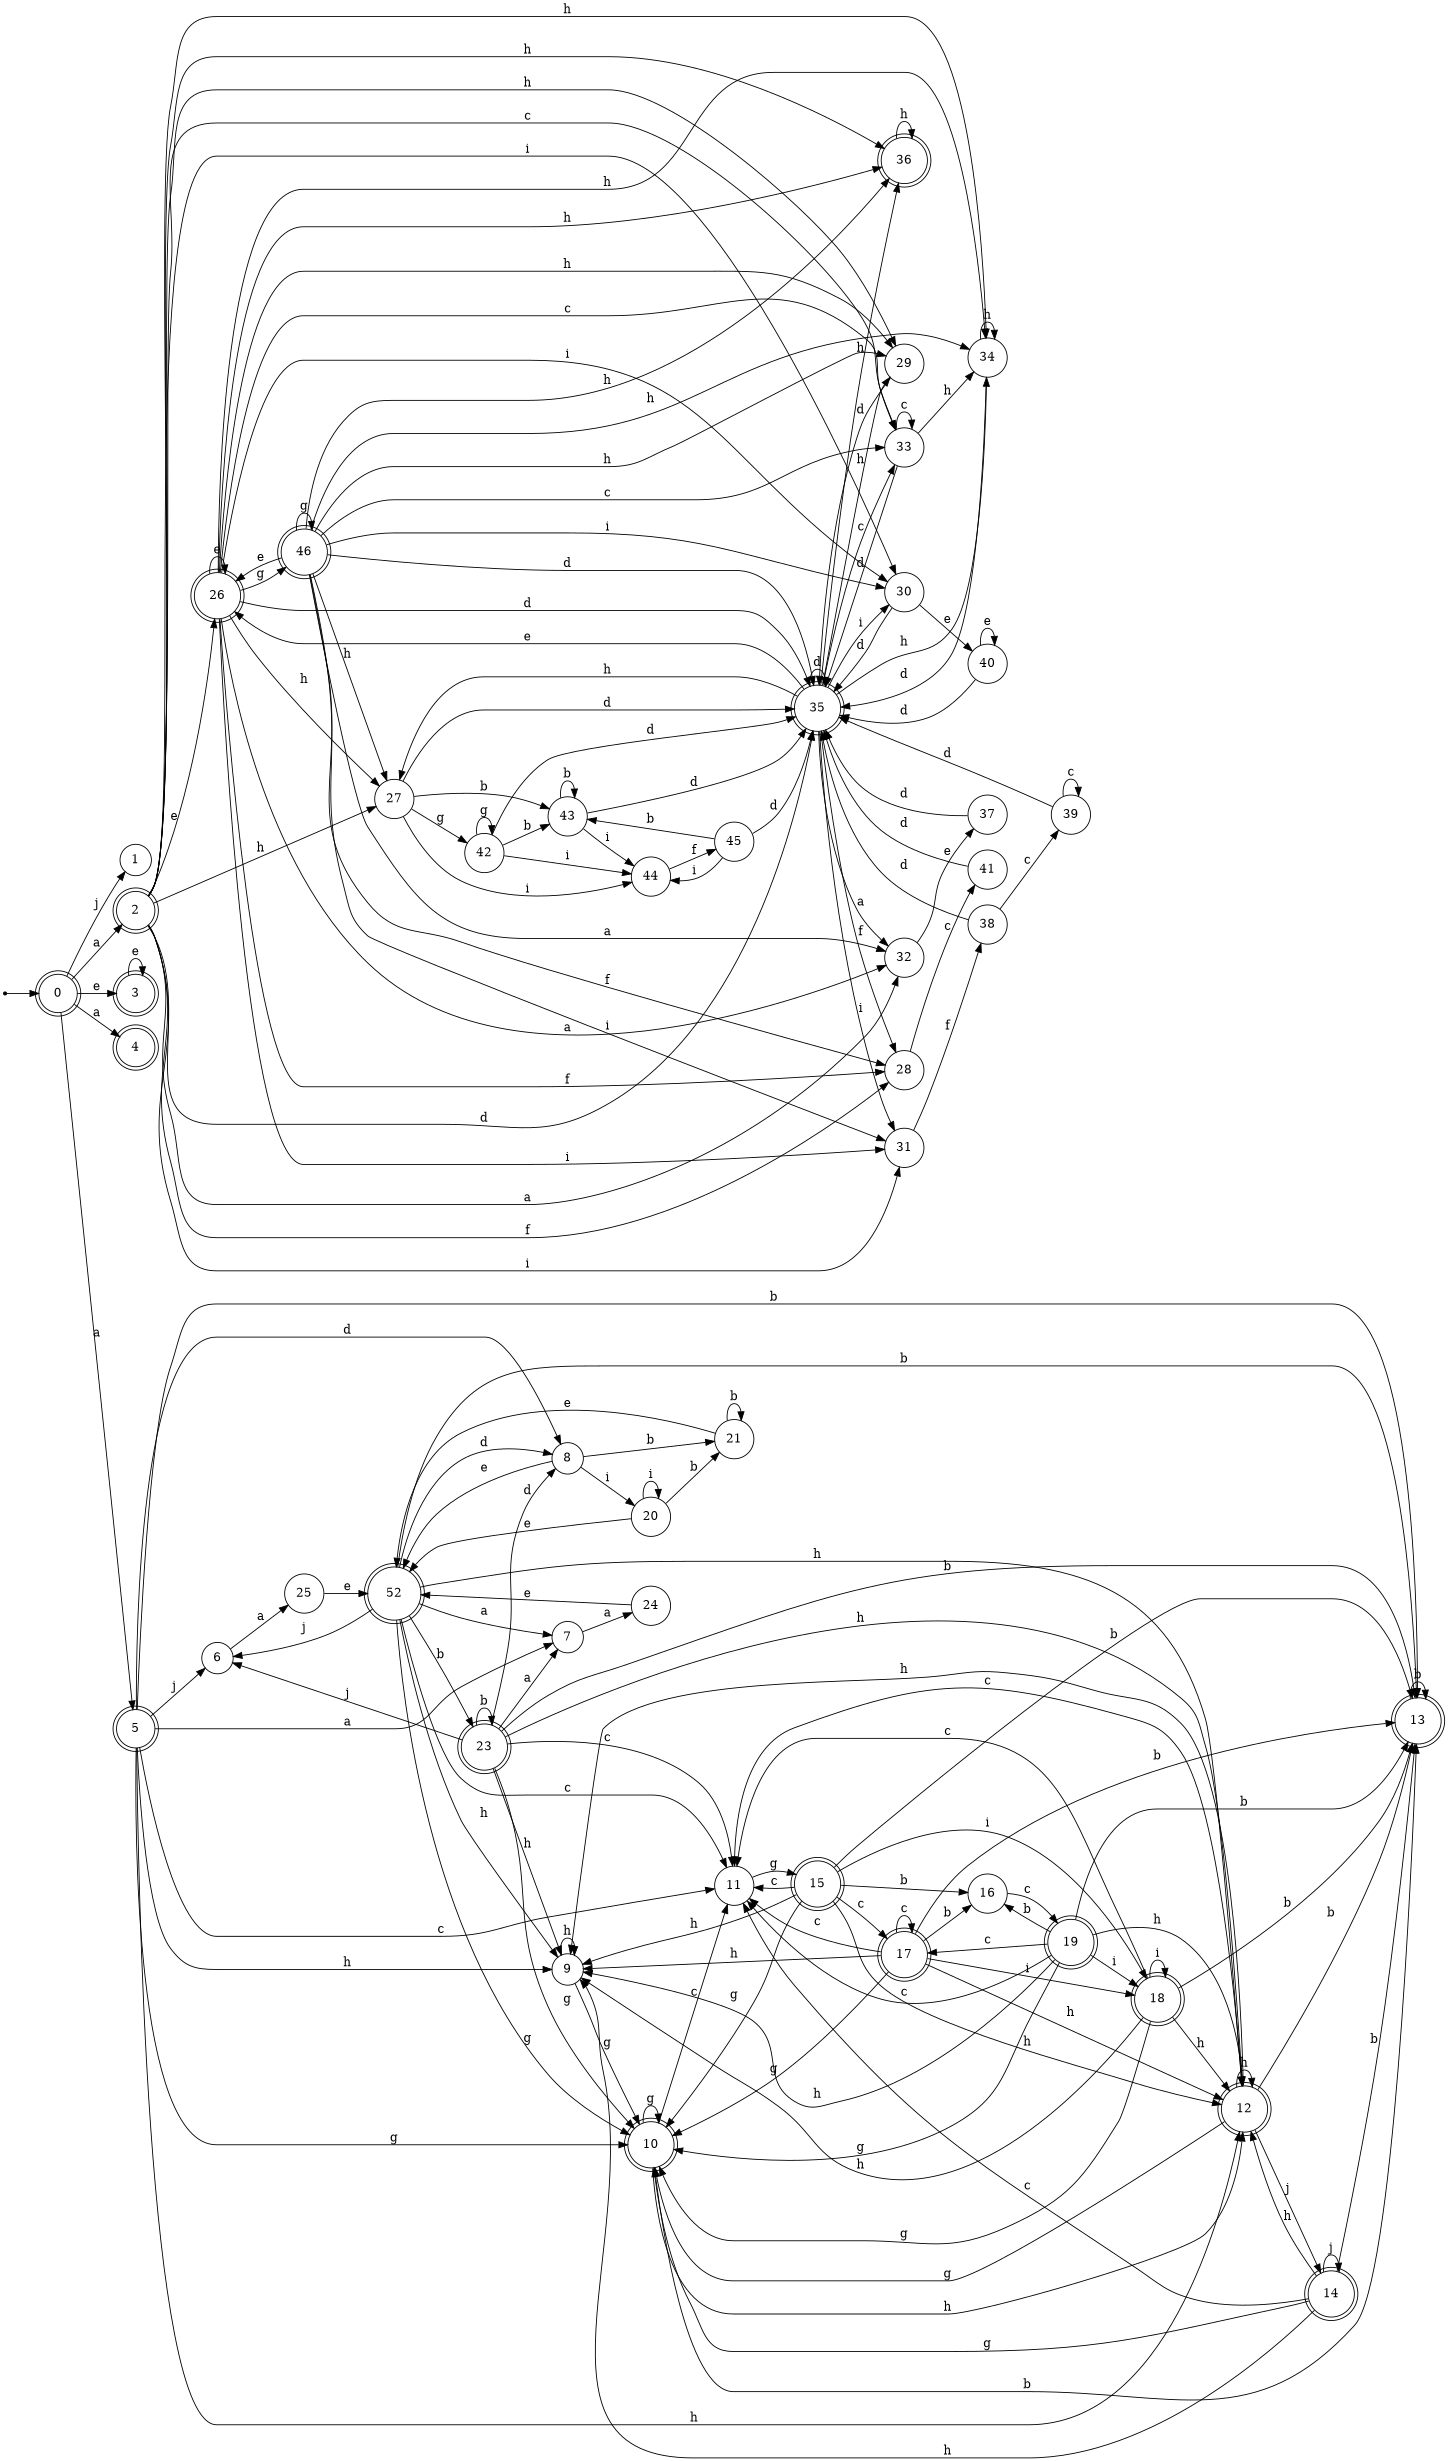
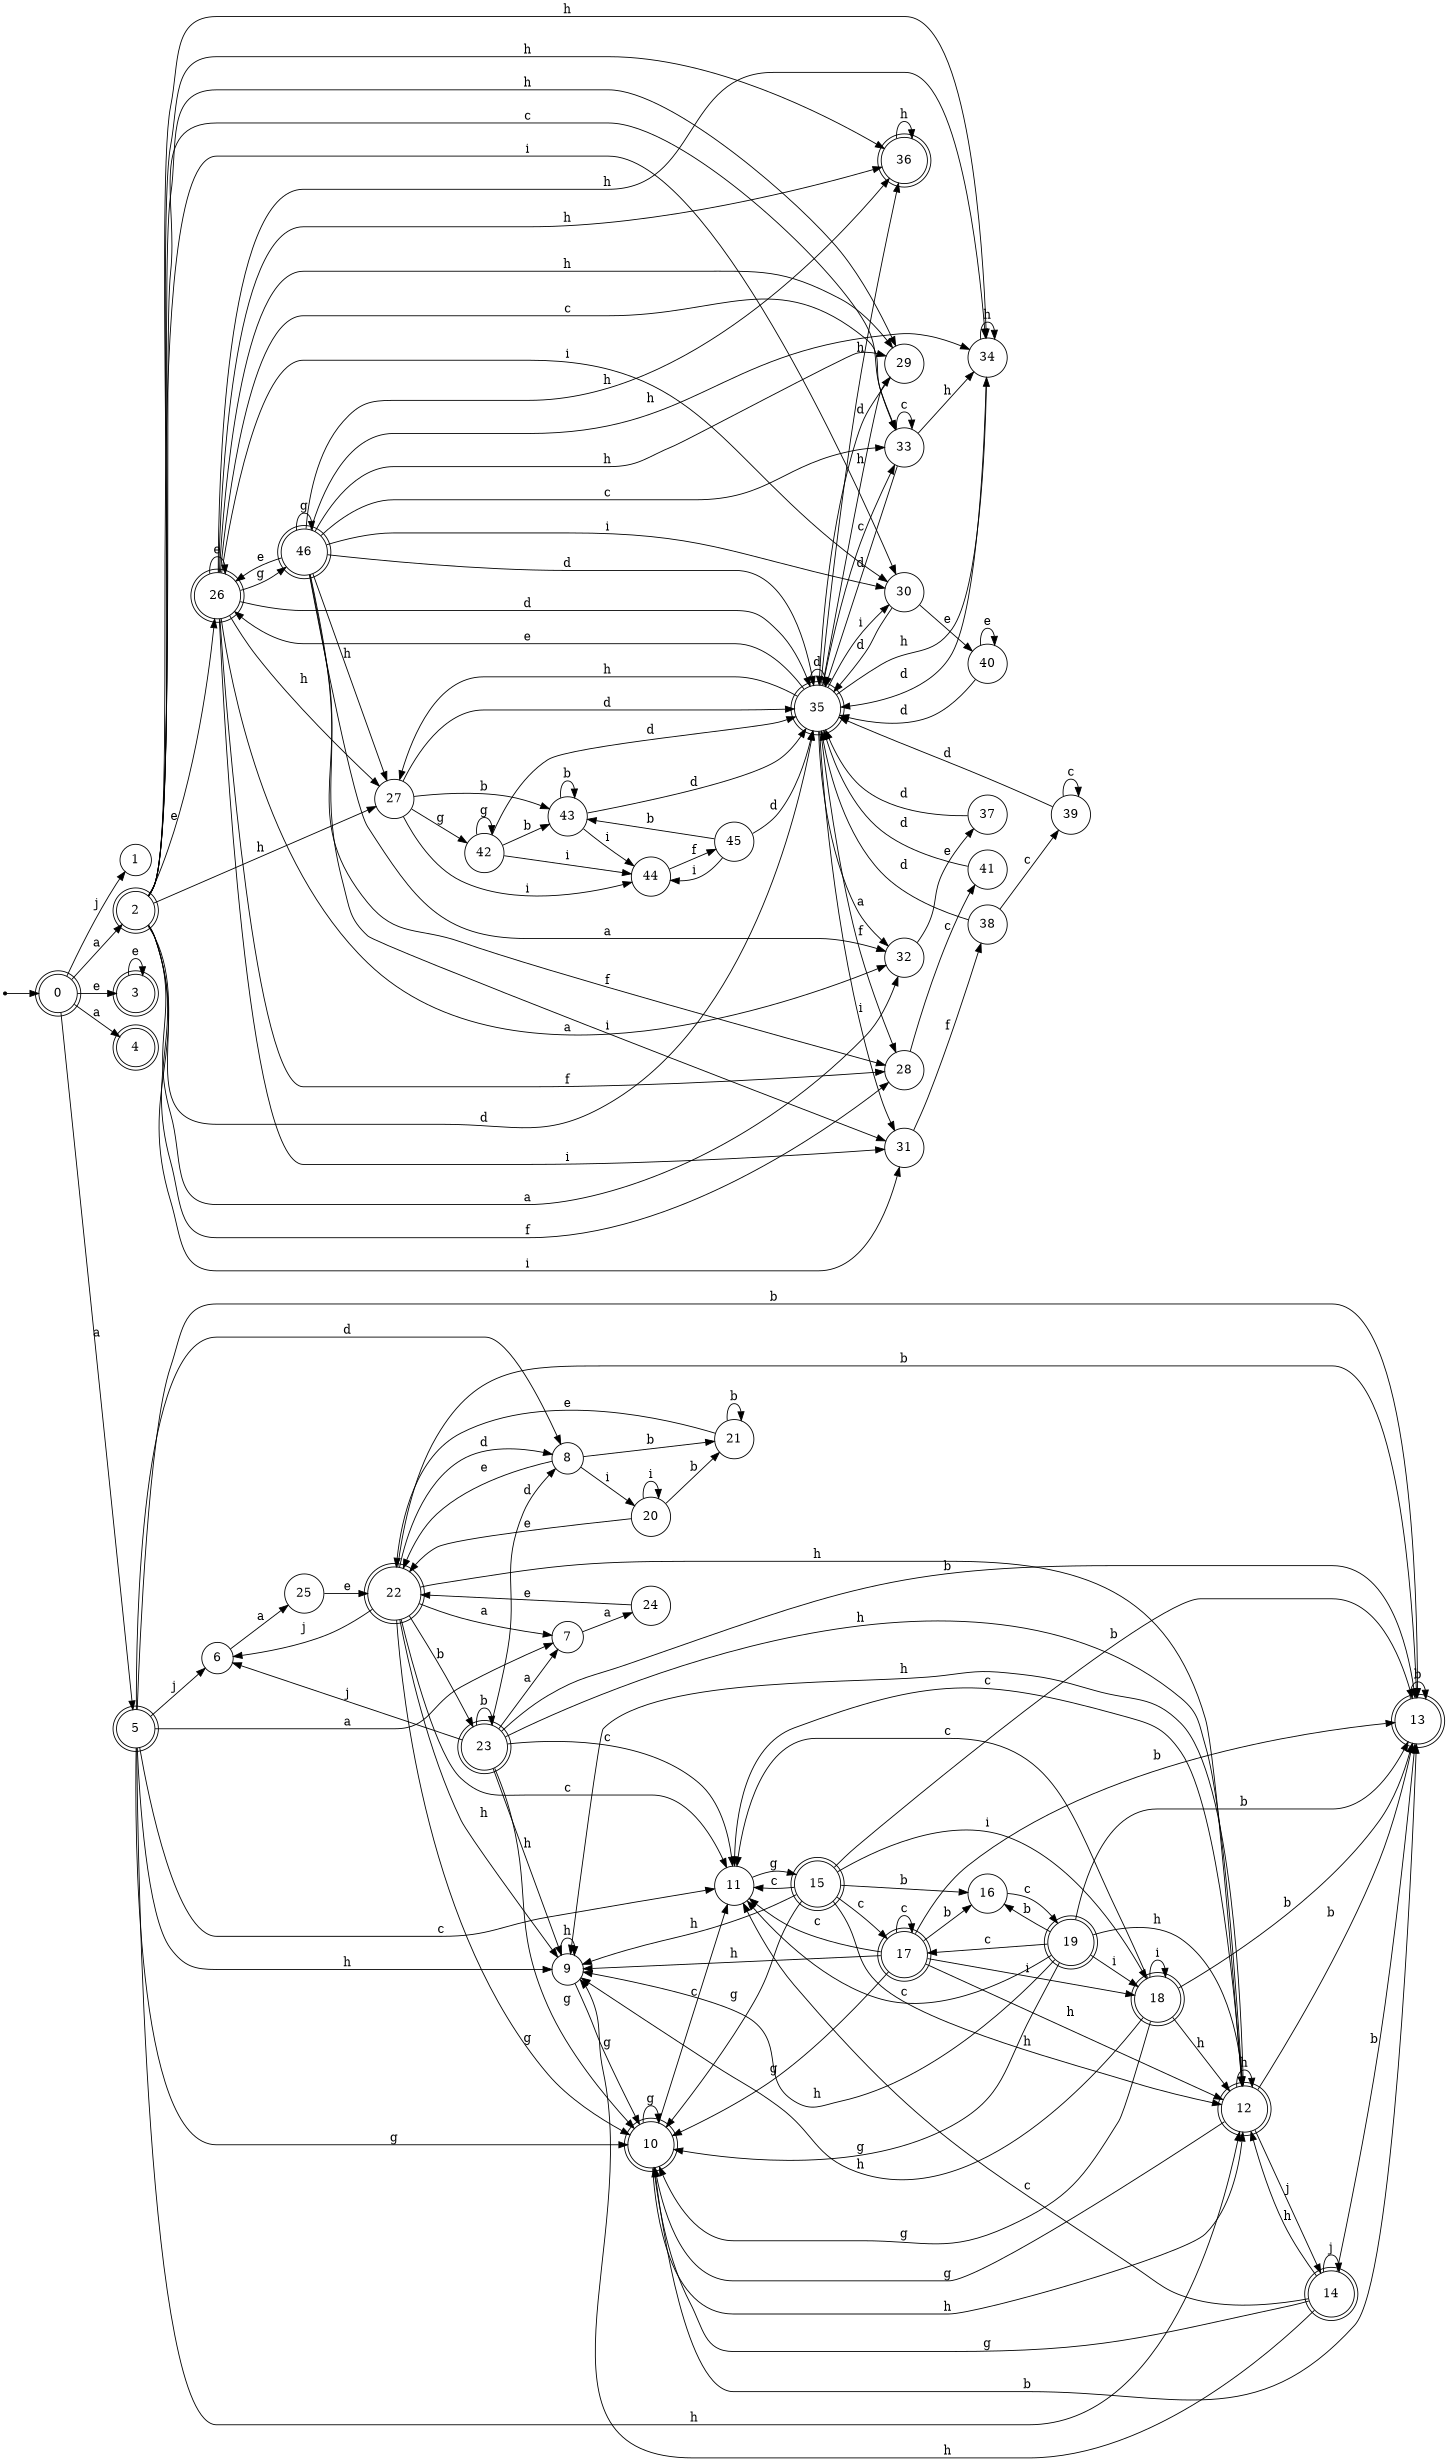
node "52": label "52" -> "22"
